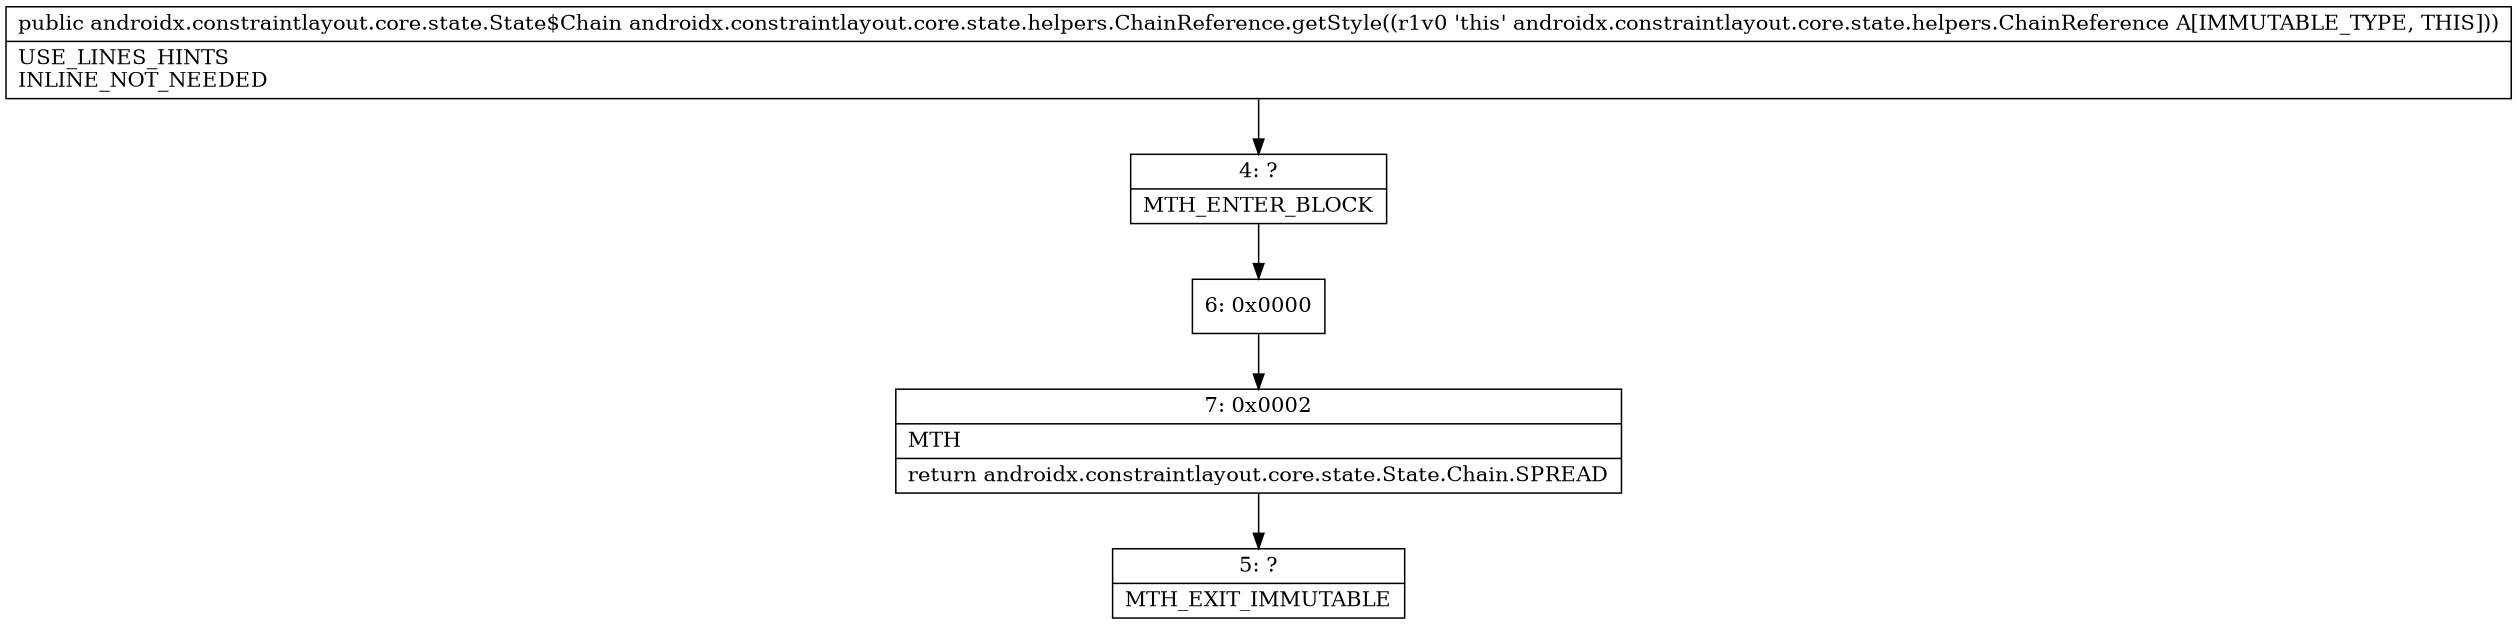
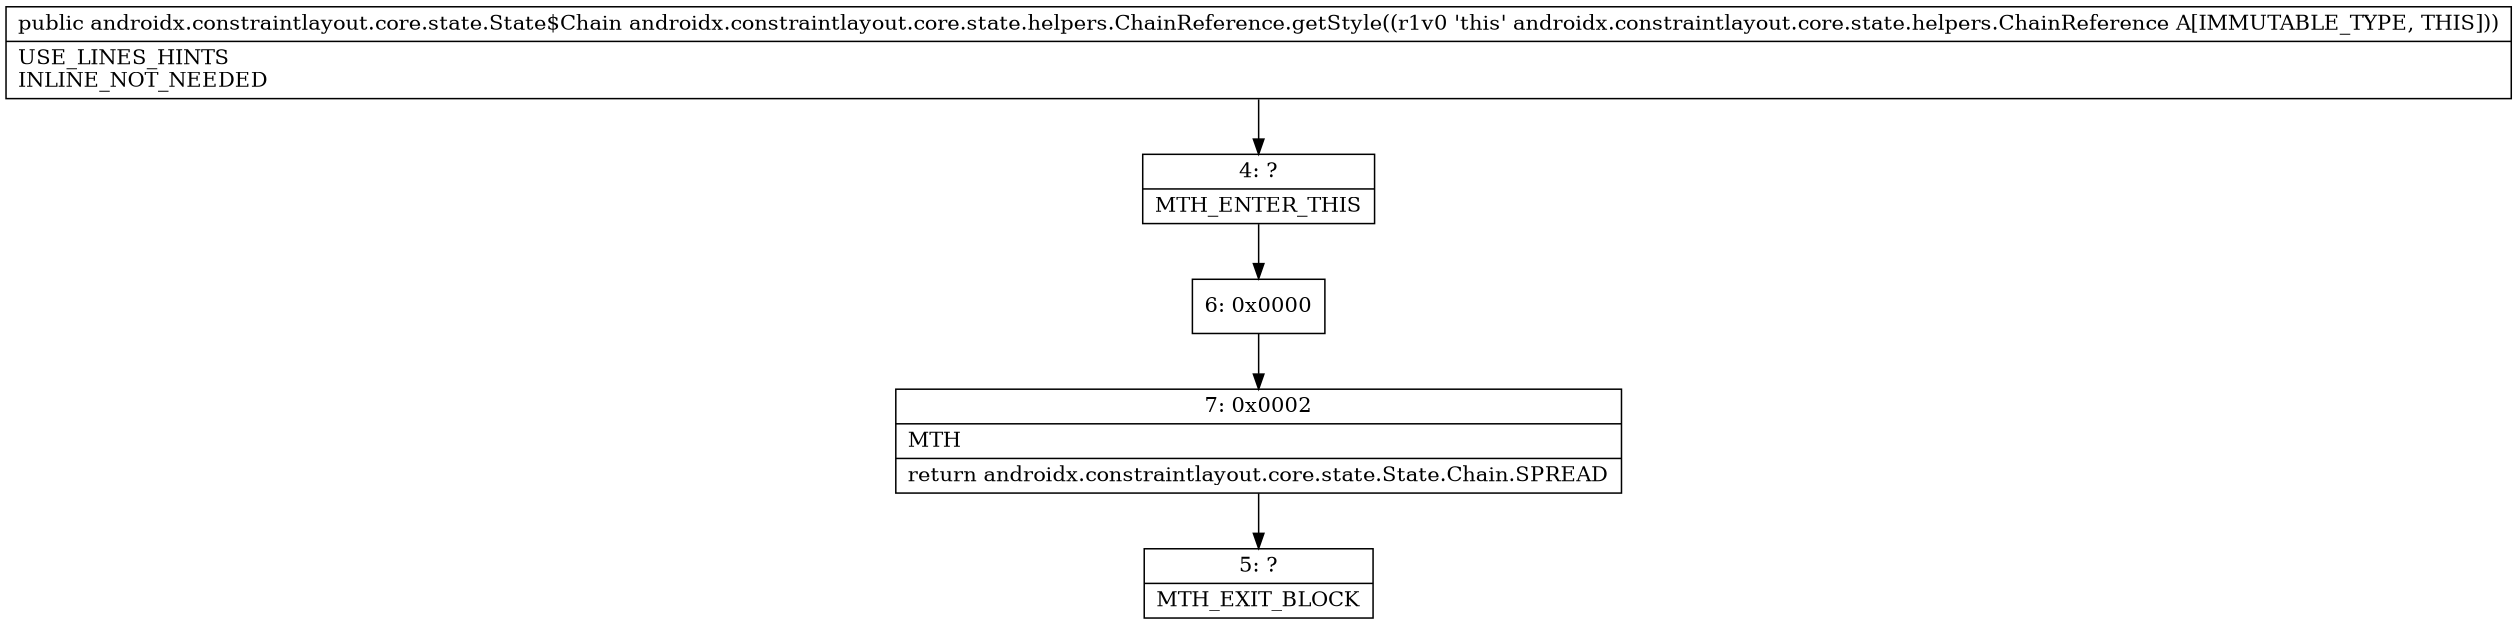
node "4: ?": text "MTH_ENTER_BLOCK" -> "MTH_ENTER_THIS"
node "5: ?": text "MTH_EXIT_IMMUTABLE" -> "MTH_EXIT_BLOCK"
